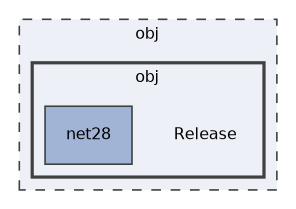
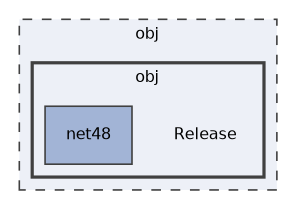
node "net28": label "net28" -> "net48"
